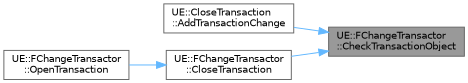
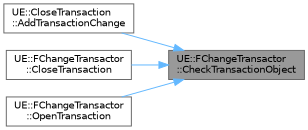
edge "UE::FChangeTransactor ::OpenTransaction" -> "UE::FChangeTransactor ::CloseTransaction": now "UE::FChangeTransactor ::OpenTransaction" -> "UE::FChangeTransactor ::CheckTransactionObject"
